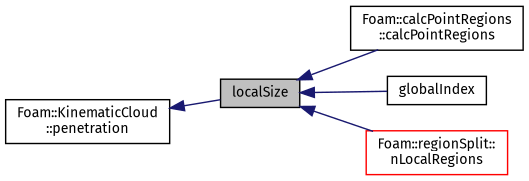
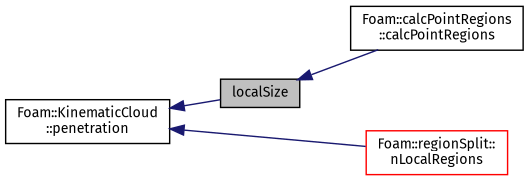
node "globalIndex": removed
edge "Foam::regionSplit:: nLocalRegions" -> "localSize": now "Foam::regionSplit:: nLocalRegions" -> "Foam::KinematicCloud ::penetration"
